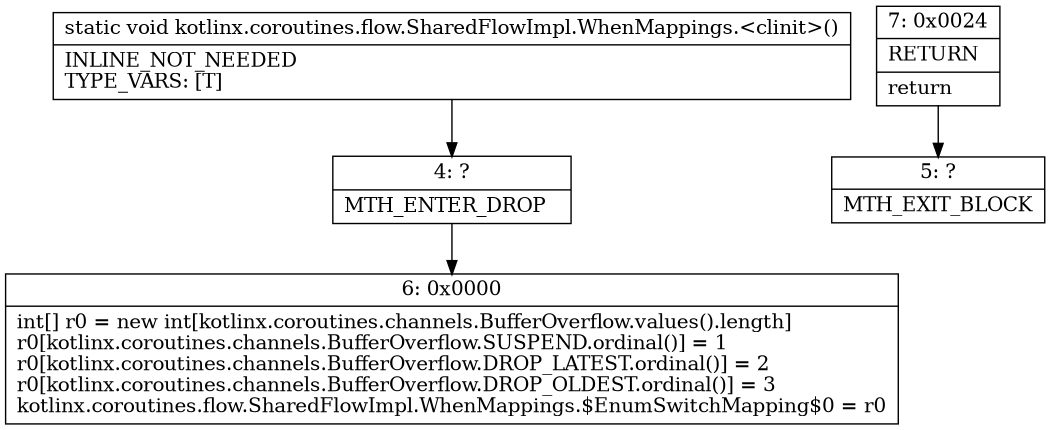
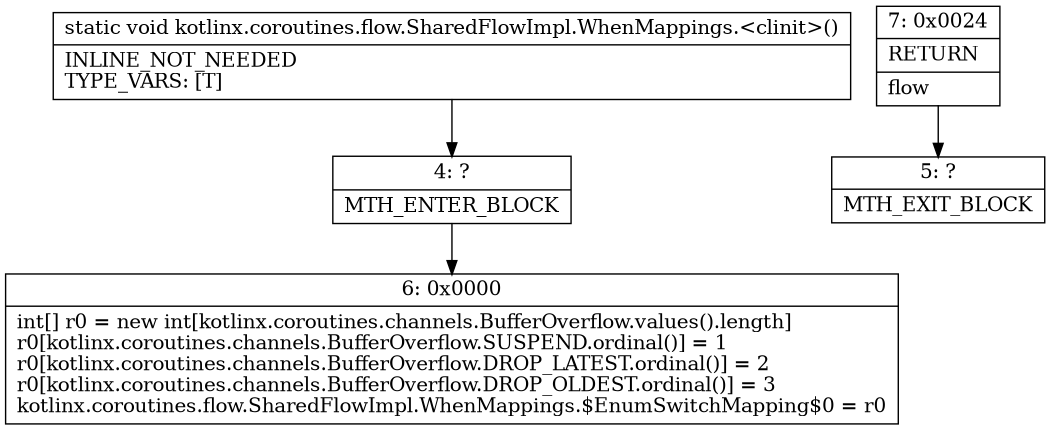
node "7: 0x0024": text "return" -> "flow"
node "4: ?": text "MTH_ENTER_DROP" -> "MTH_ENTER_BLOCK"
